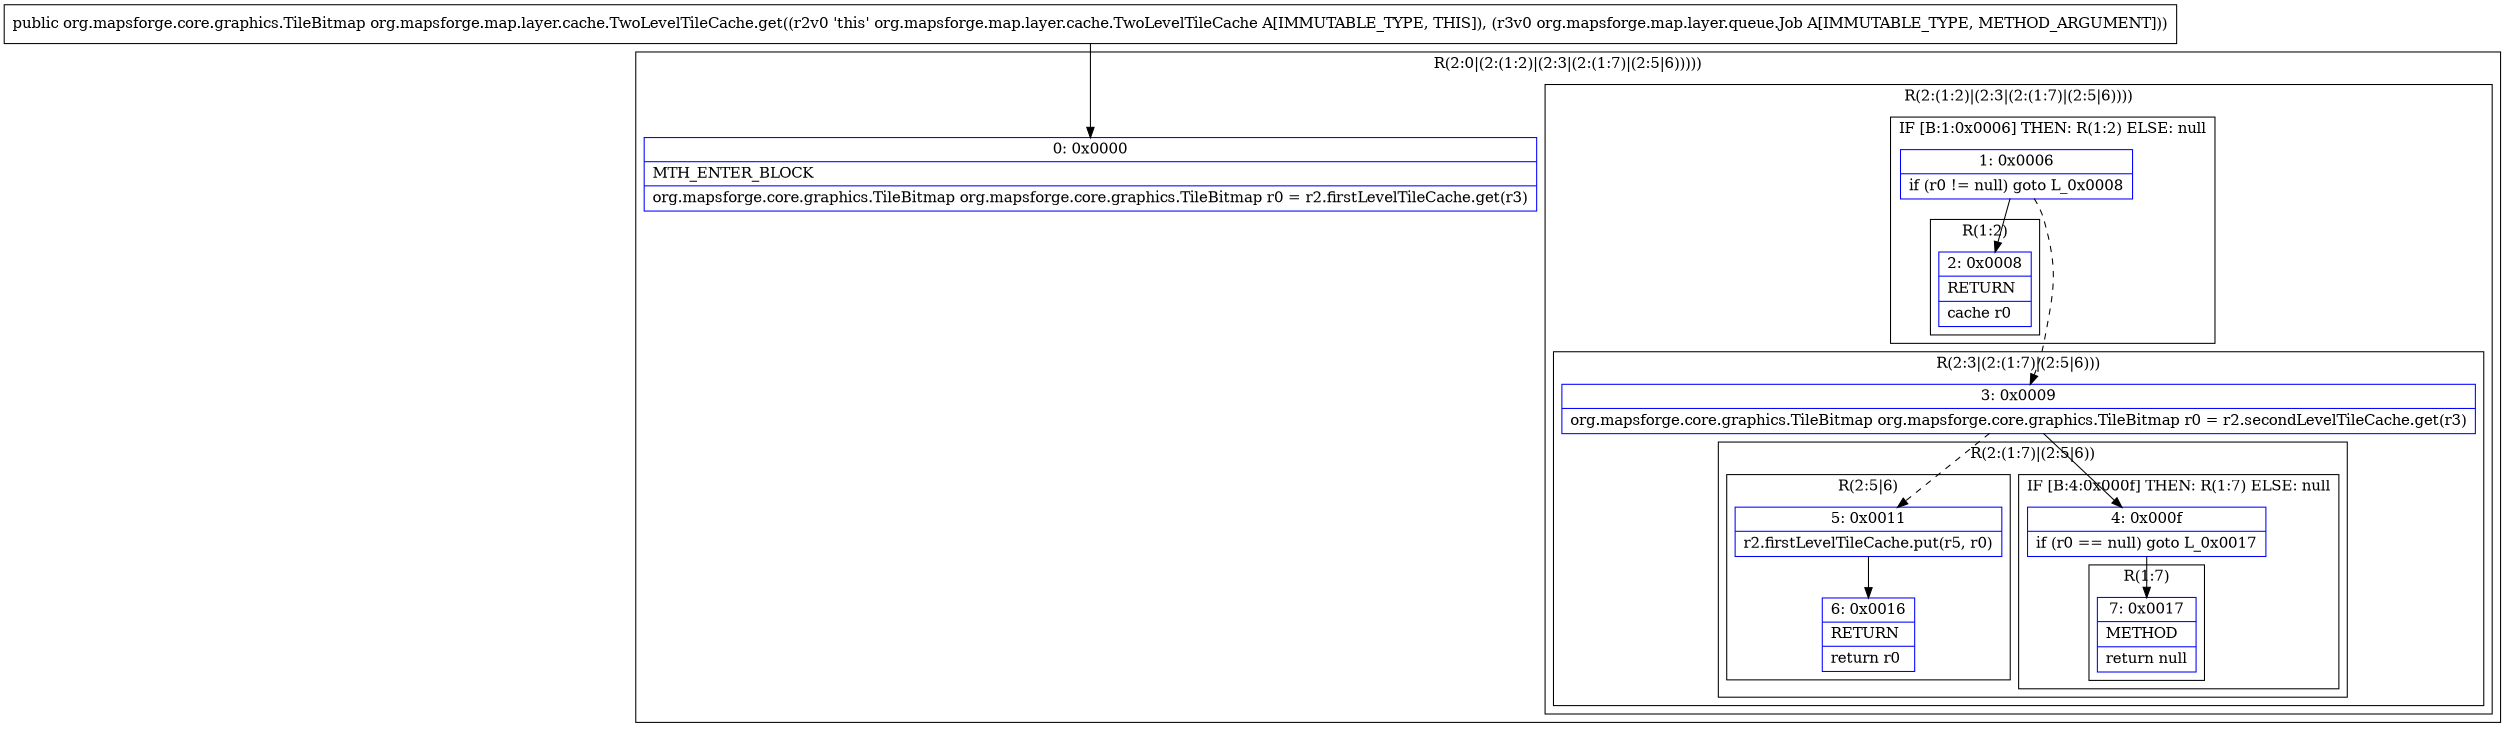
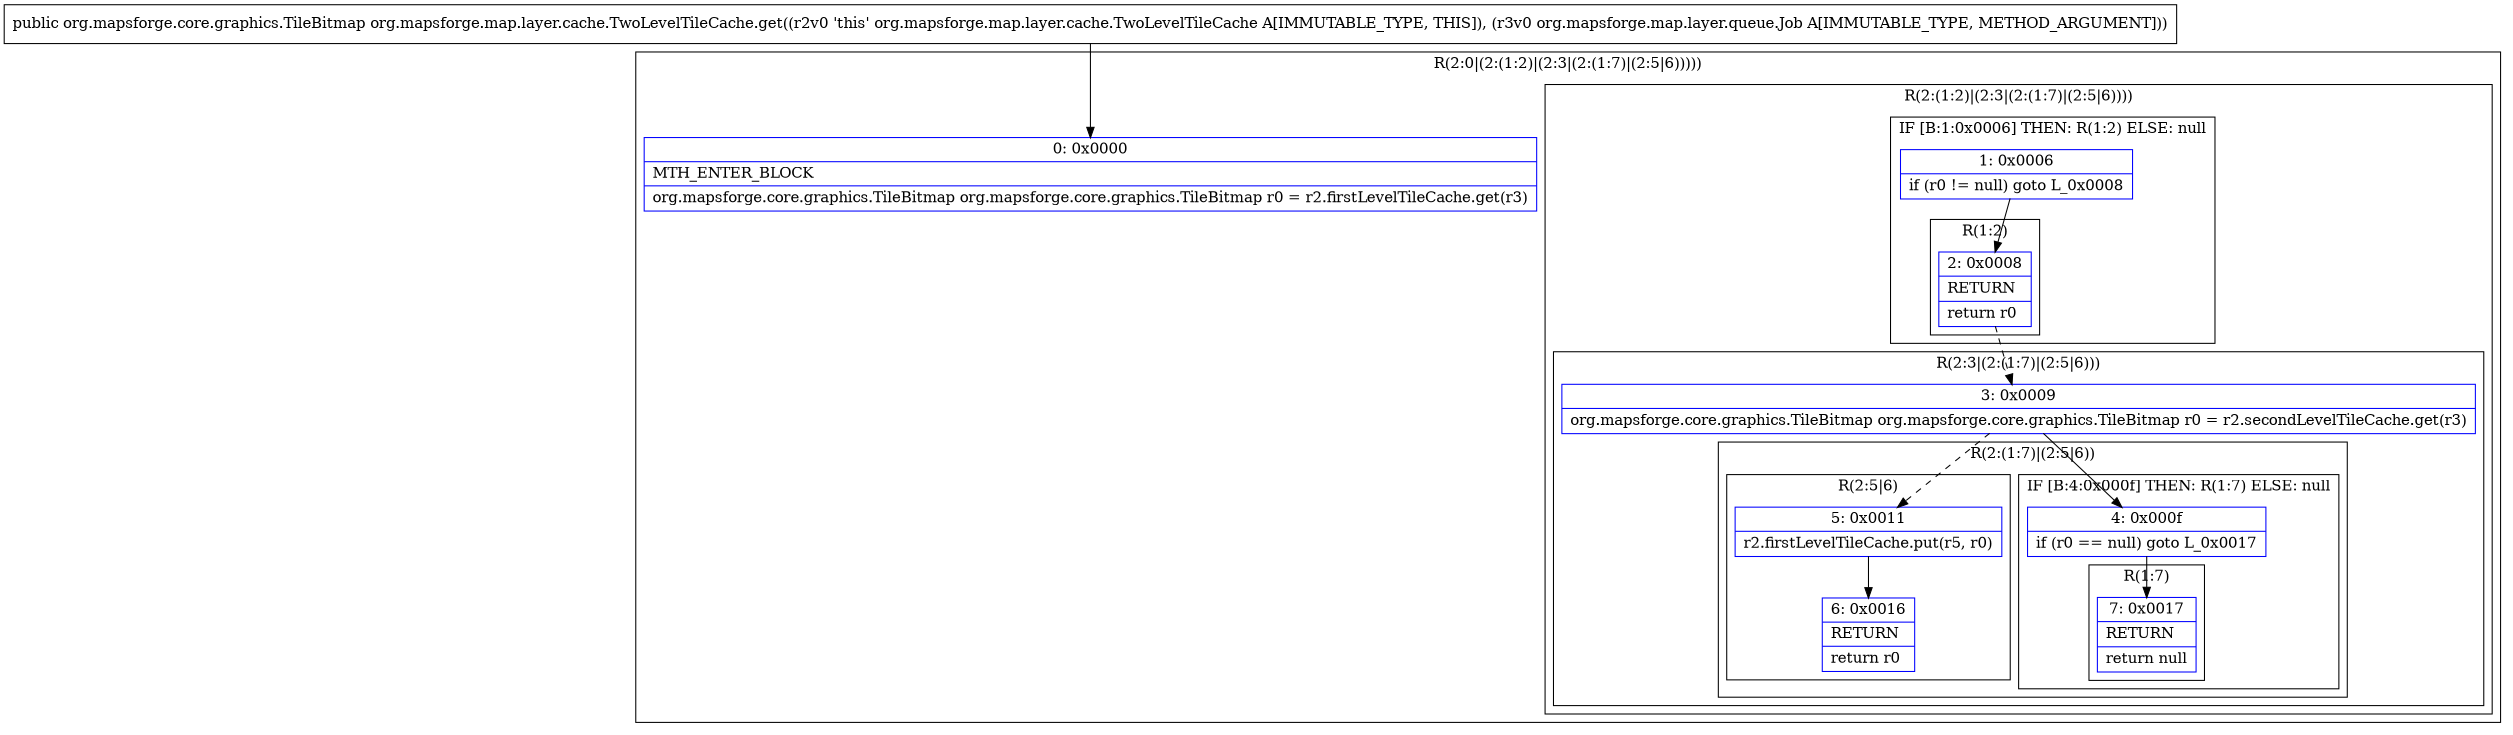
edge "1: 0x0006" -> "3: 0x0009": now "2: 0x0008" -> "3: 0x0009"
node "2: 0x0008": text "cache r0" -> "return r0"
node "7: 0x0017": text "METHOD" -> "RETURN"
